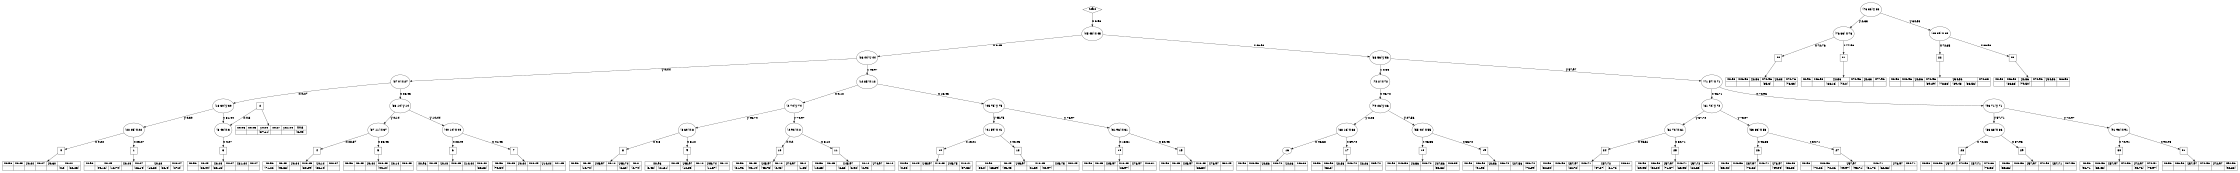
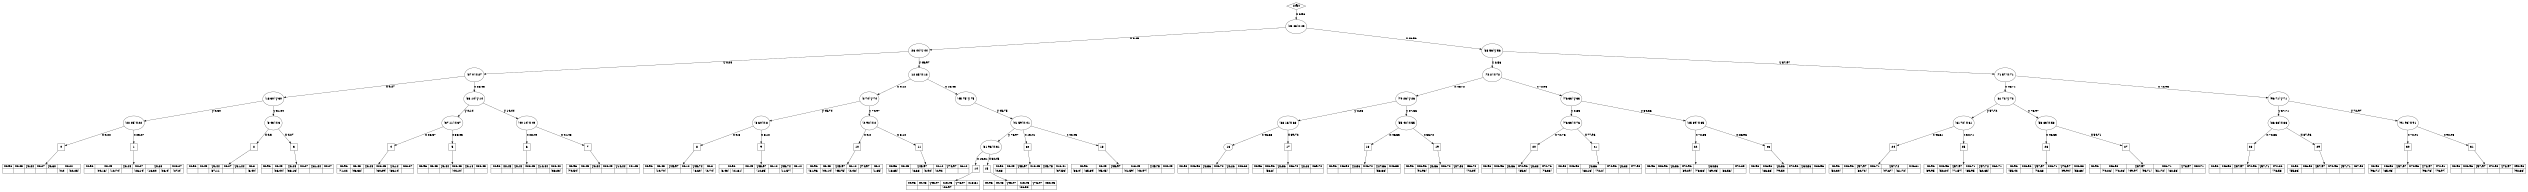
edge "(72 2) x 72" -> "(76 33) y 33": added, label "x 72-96"
edge "2" -> "(3 43) x 3": reversed
edge "(45 75) y 75" -> "(31 96) x 31": now "(41 59) x 41" -> "(31 96) x 31"
node "12": label "12" -> "32"
